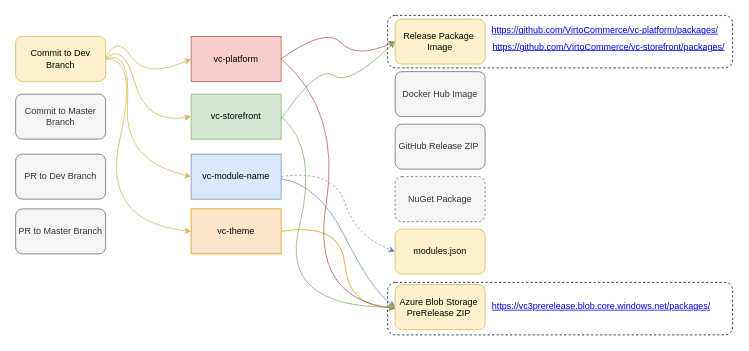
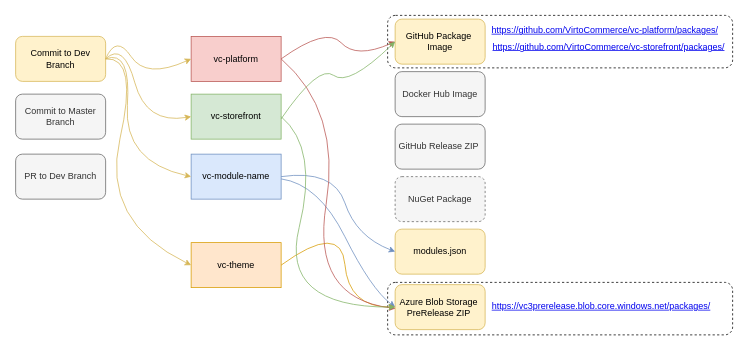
node "Release Package Image": label "Release Package Image" -> "GitHub Package Image"
edge "vc-module-name" -> "modules.json": style dashed -> solid
node "PR to Master Branch": removed
node "vc-theme": moved (236, 231) -> (236, 265)
